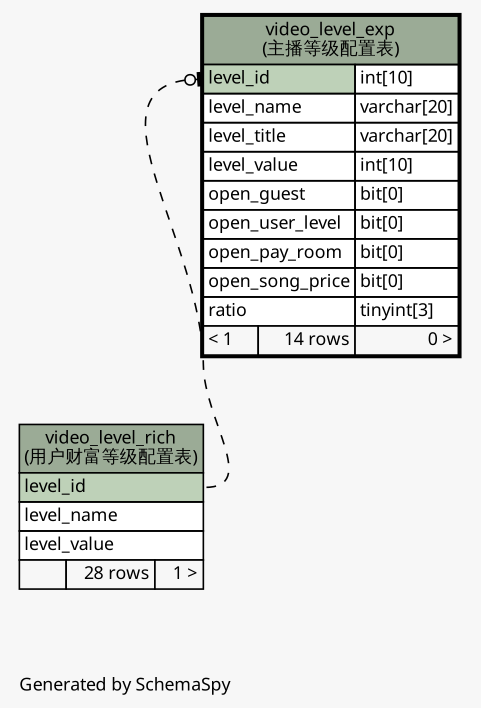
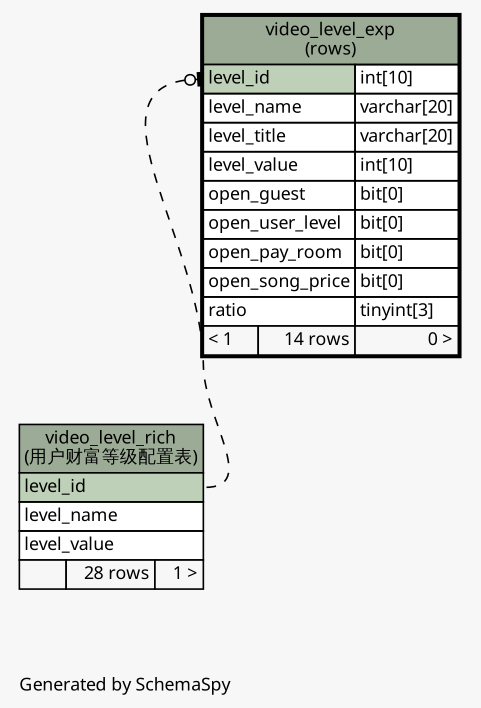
node "video_level_exp": text "(主播等级配置表)" -> "(rows)"
